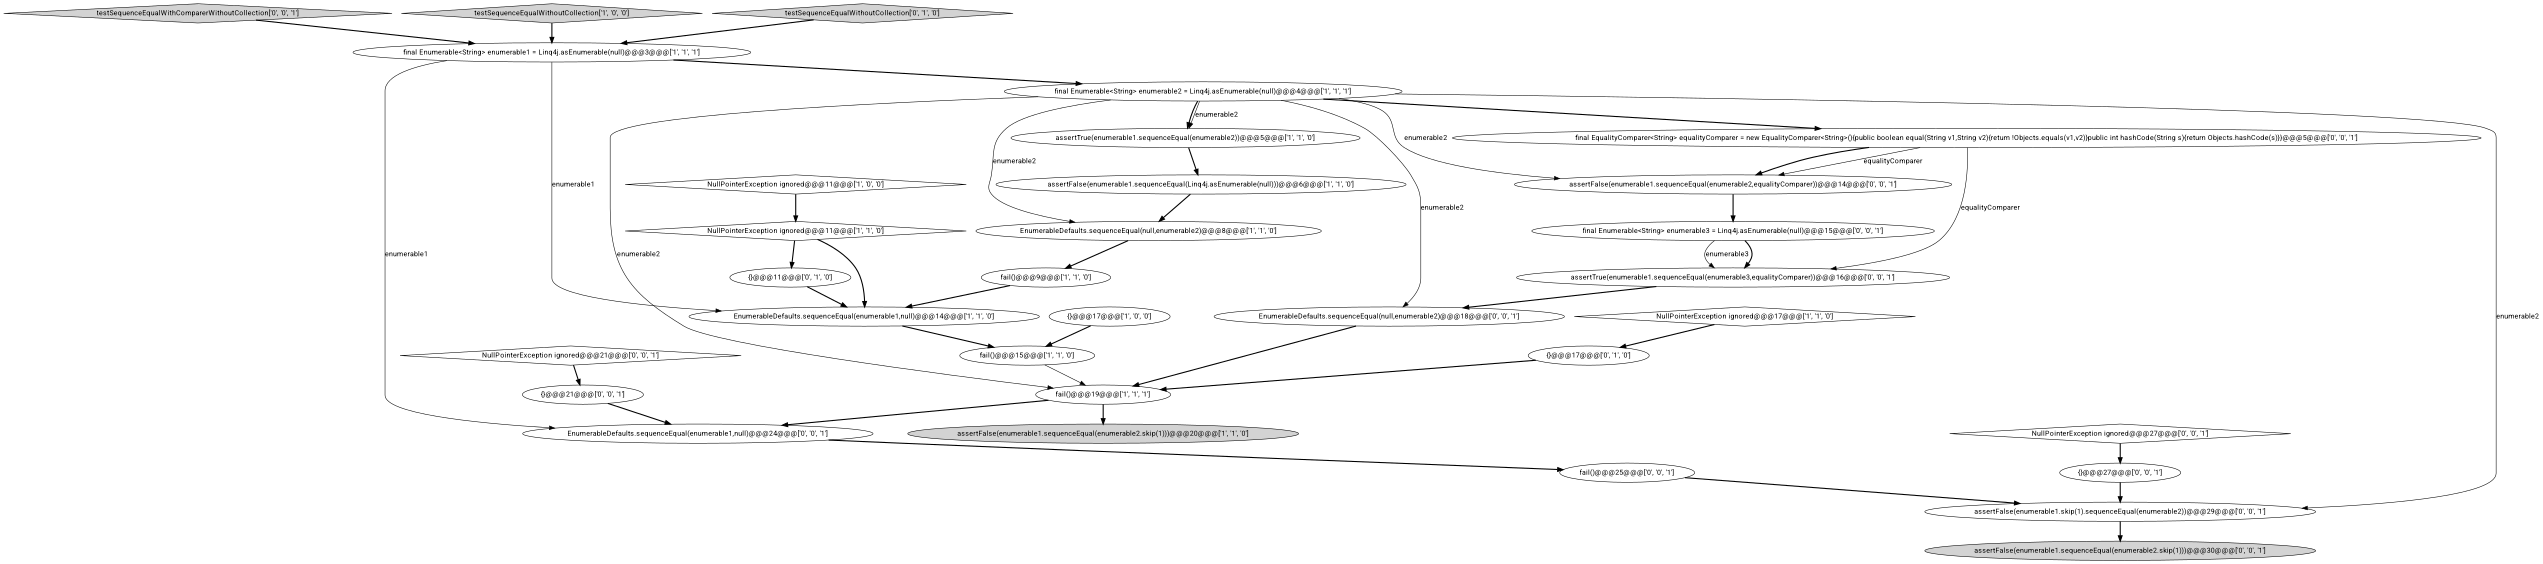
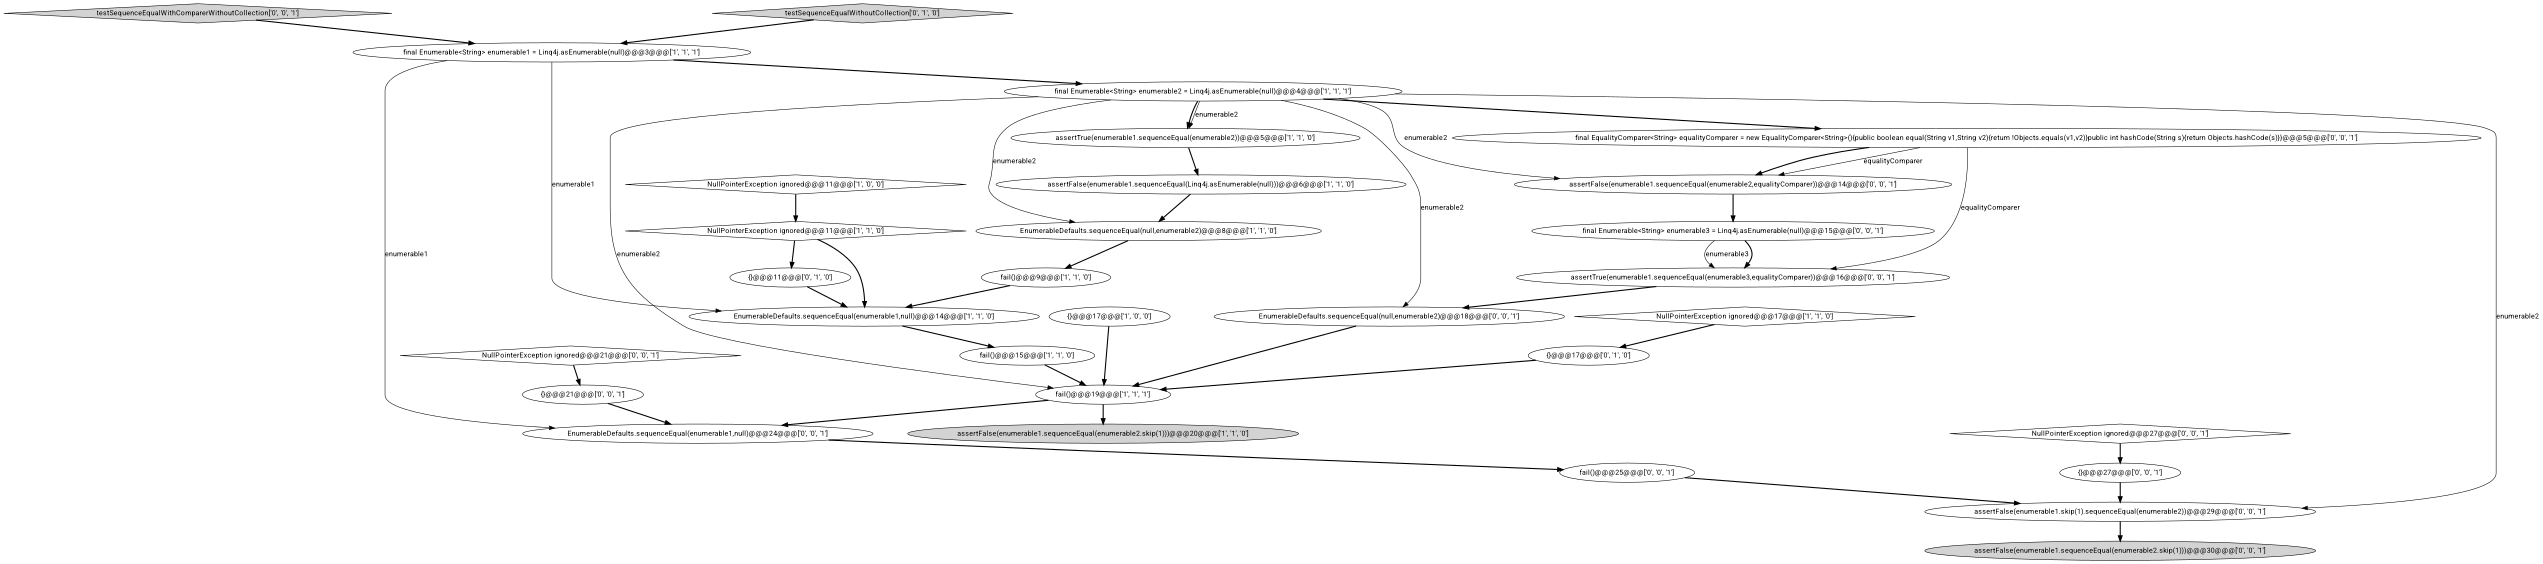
node "testSequenceEqualWithoutCollection['1', '0', '0']": removed
edge "{}@@@17@@@['1', '0', '0']" -> "fail()@@@15@@@['1', '1', '0']": now "{}@@@17@@@['1', '0', '0']" -> "fail()@@@19@@@['1', '1', '1']"
edge "fail()@@@15@@@['1', '1', '0']" -> "fail()@@@19@@@['1', '1', '1']": style solid -> bold
